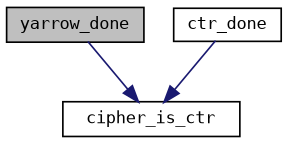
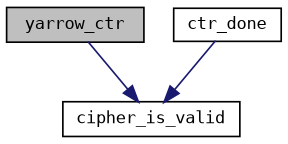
node "yarrow_done": label "yarrow_done" -> "yarrow_ctr"
node "cipher_is_ctr": label "cipher_is_ctr" -> "cipher_is_valid"
